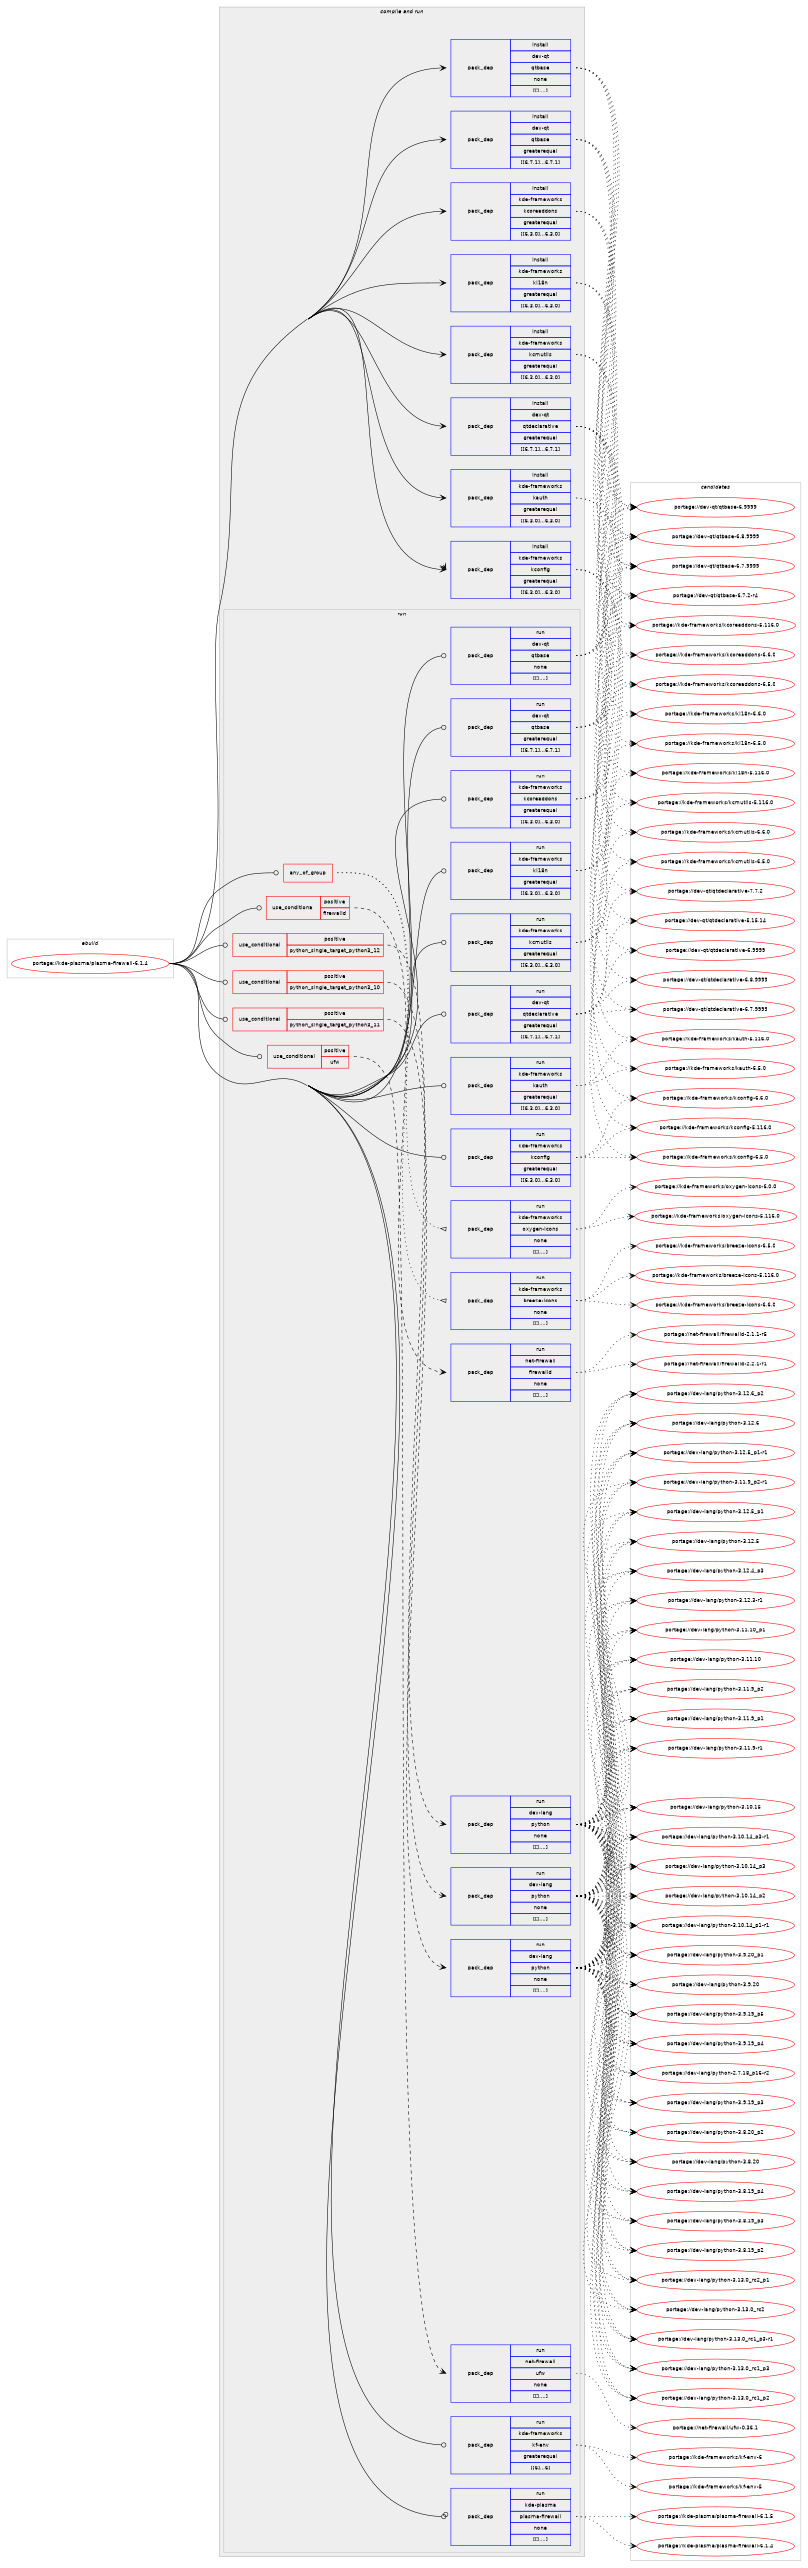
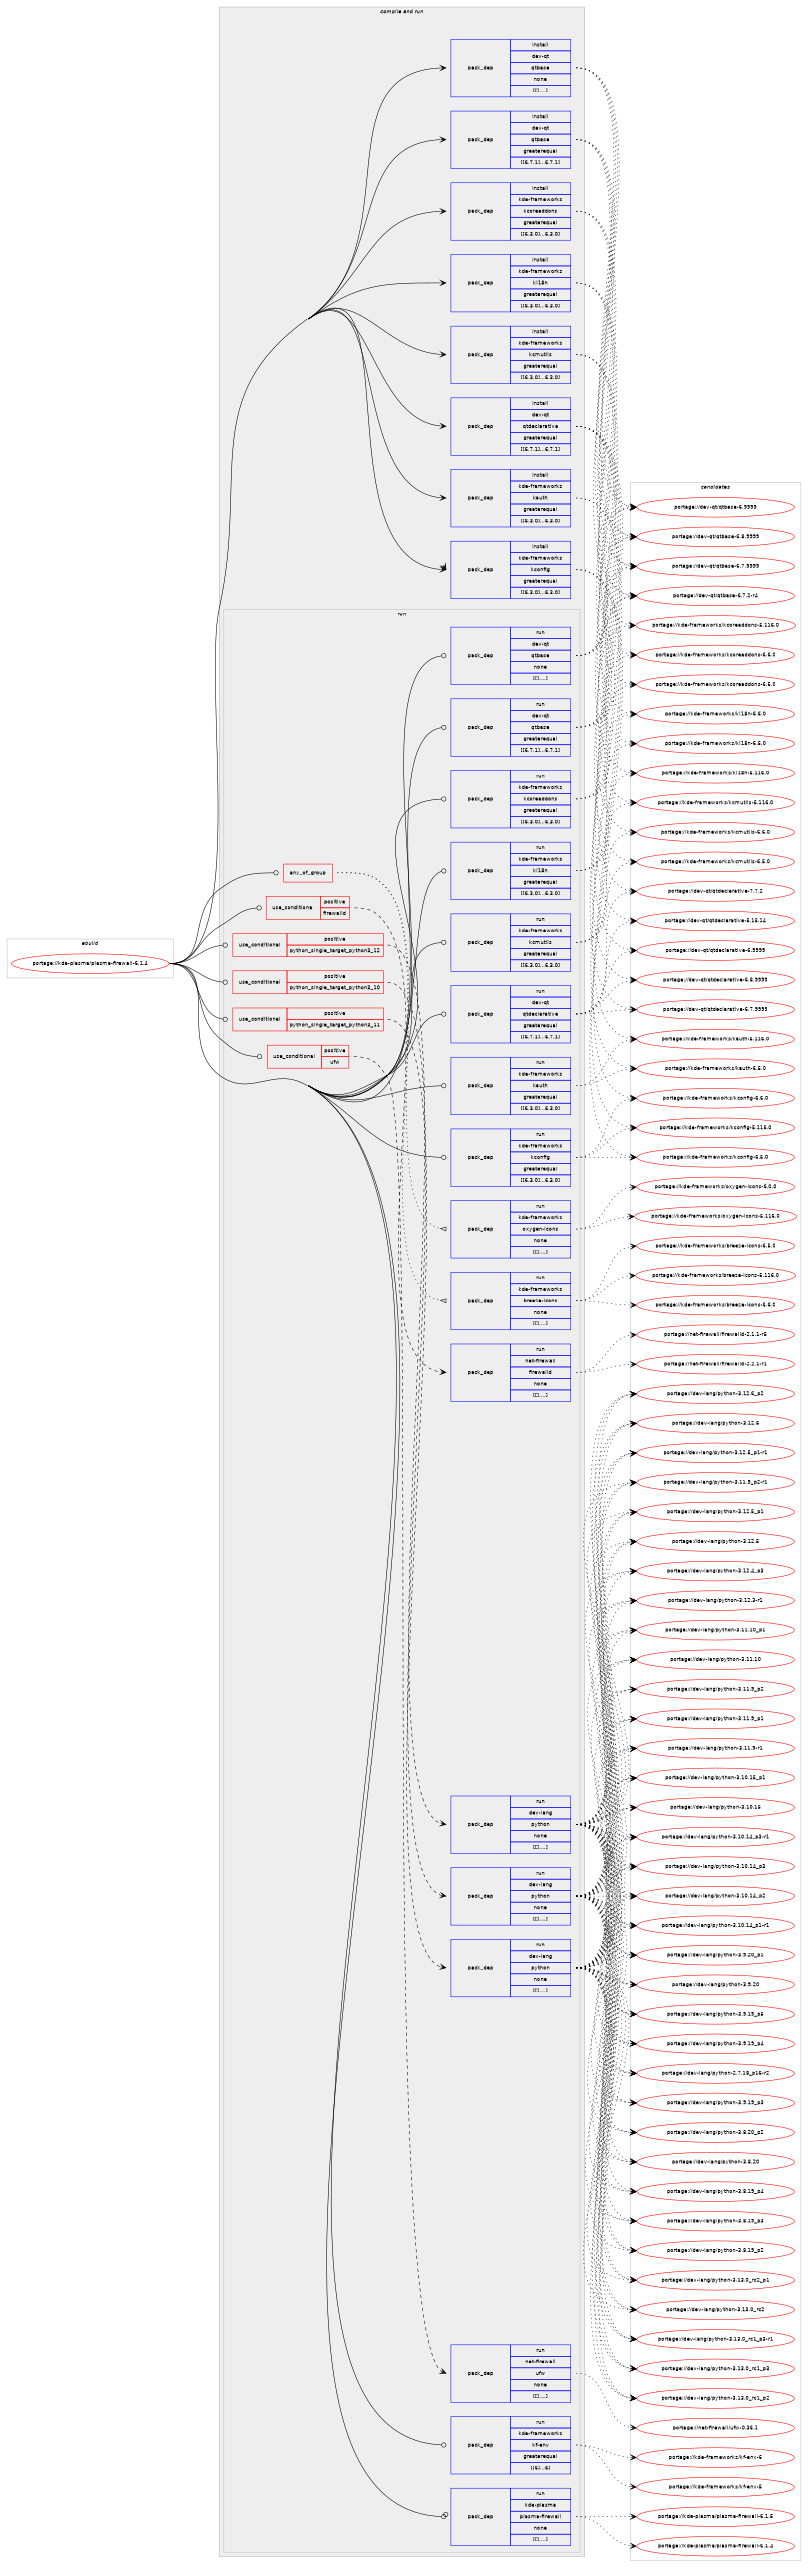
node "portage://dev-lang/python-3.10.15_p1": added
